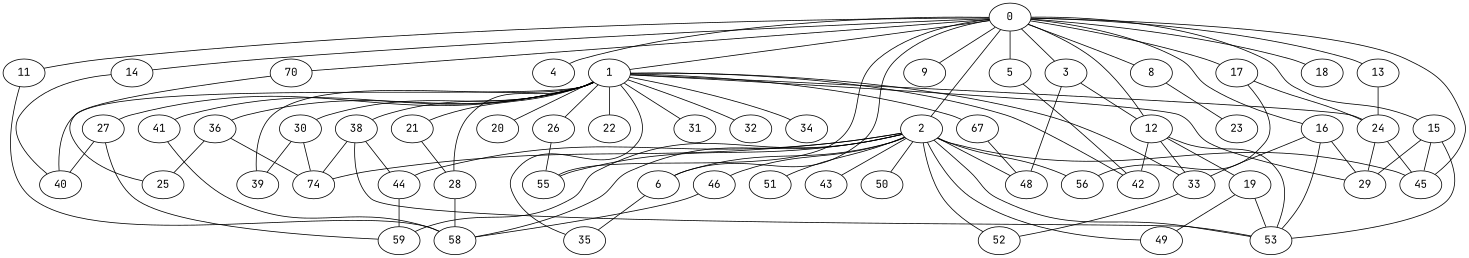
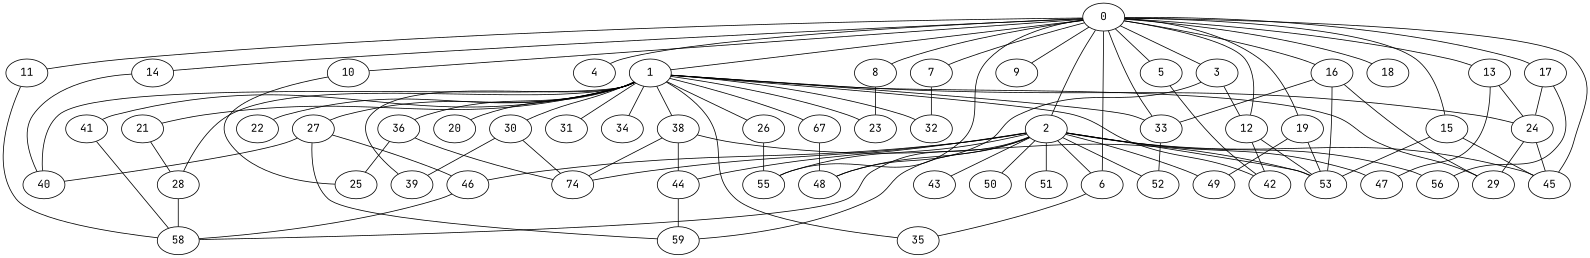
node "70": label "70" -> "10"
node "7": added
edge "1" -- "23": added
edge "12" -- "33": now "0" -- "33"
edge "15" -- "29": removed
edge "27" -- "46": added
edge "12" -- "19": now "0" -- "19"
node "47": added
